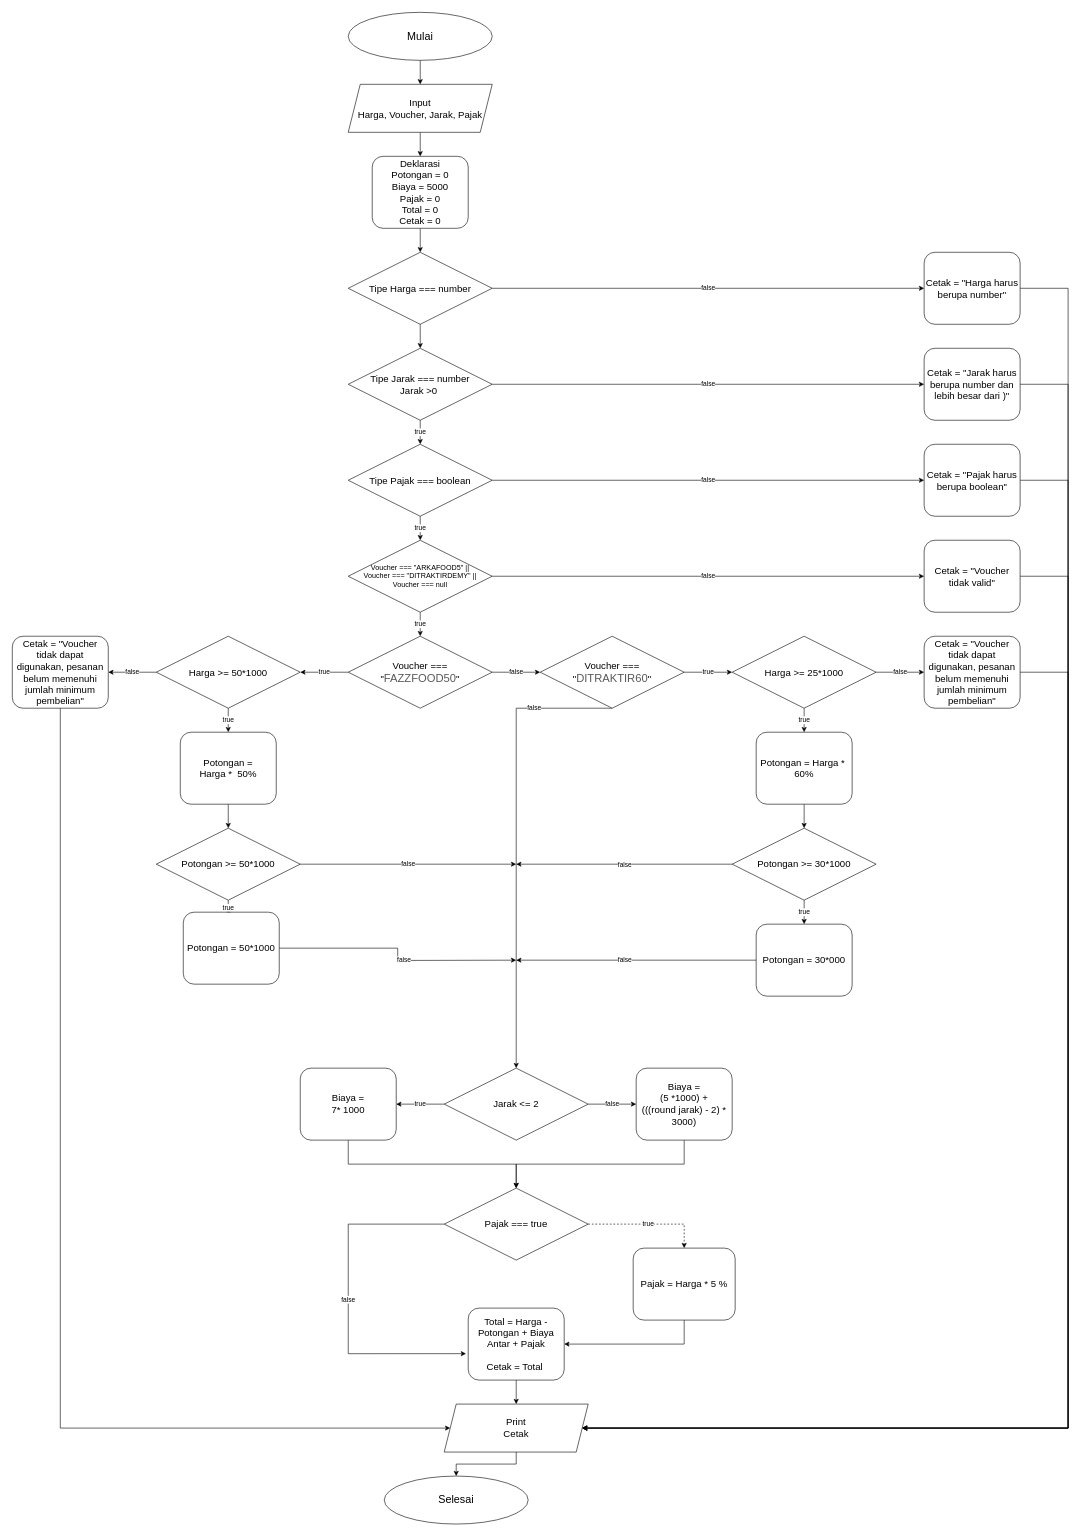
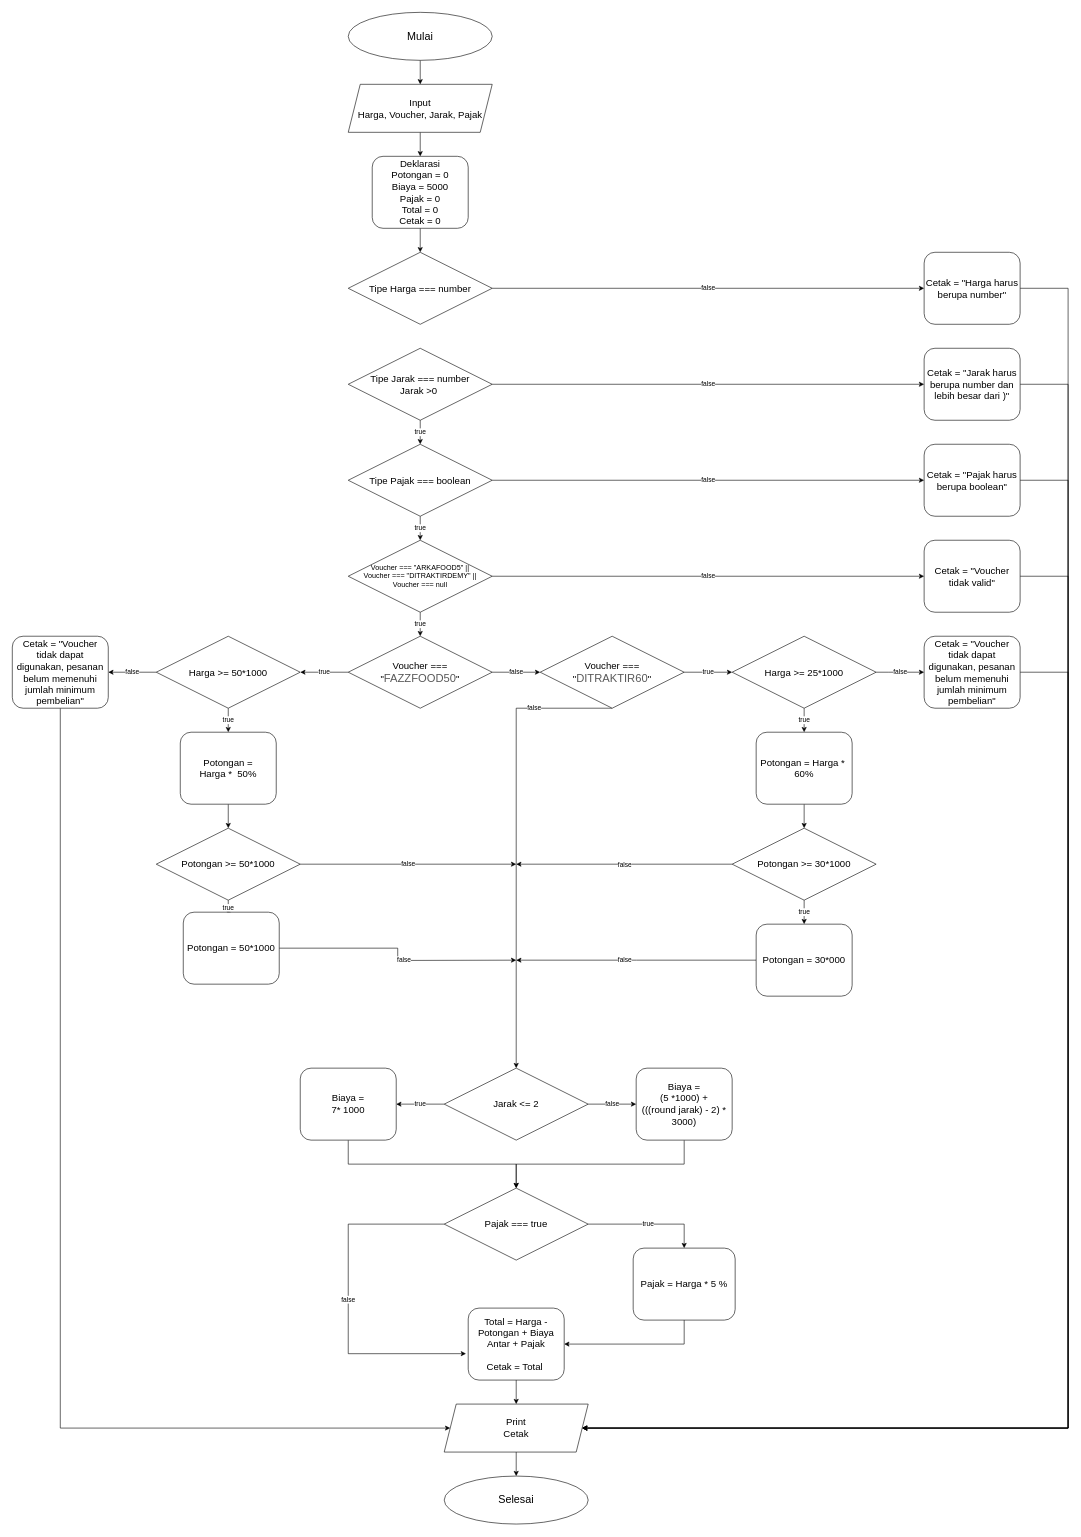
edge "Tipe Harga === number" -> "Tipe Jarak === number Jarak >0": removed
edge "Pajak === true" -> "Pajak = Harga * 5 %": style dashed -> solid
node "Selesai": moved (456, 1500) -> (516, 1500)
